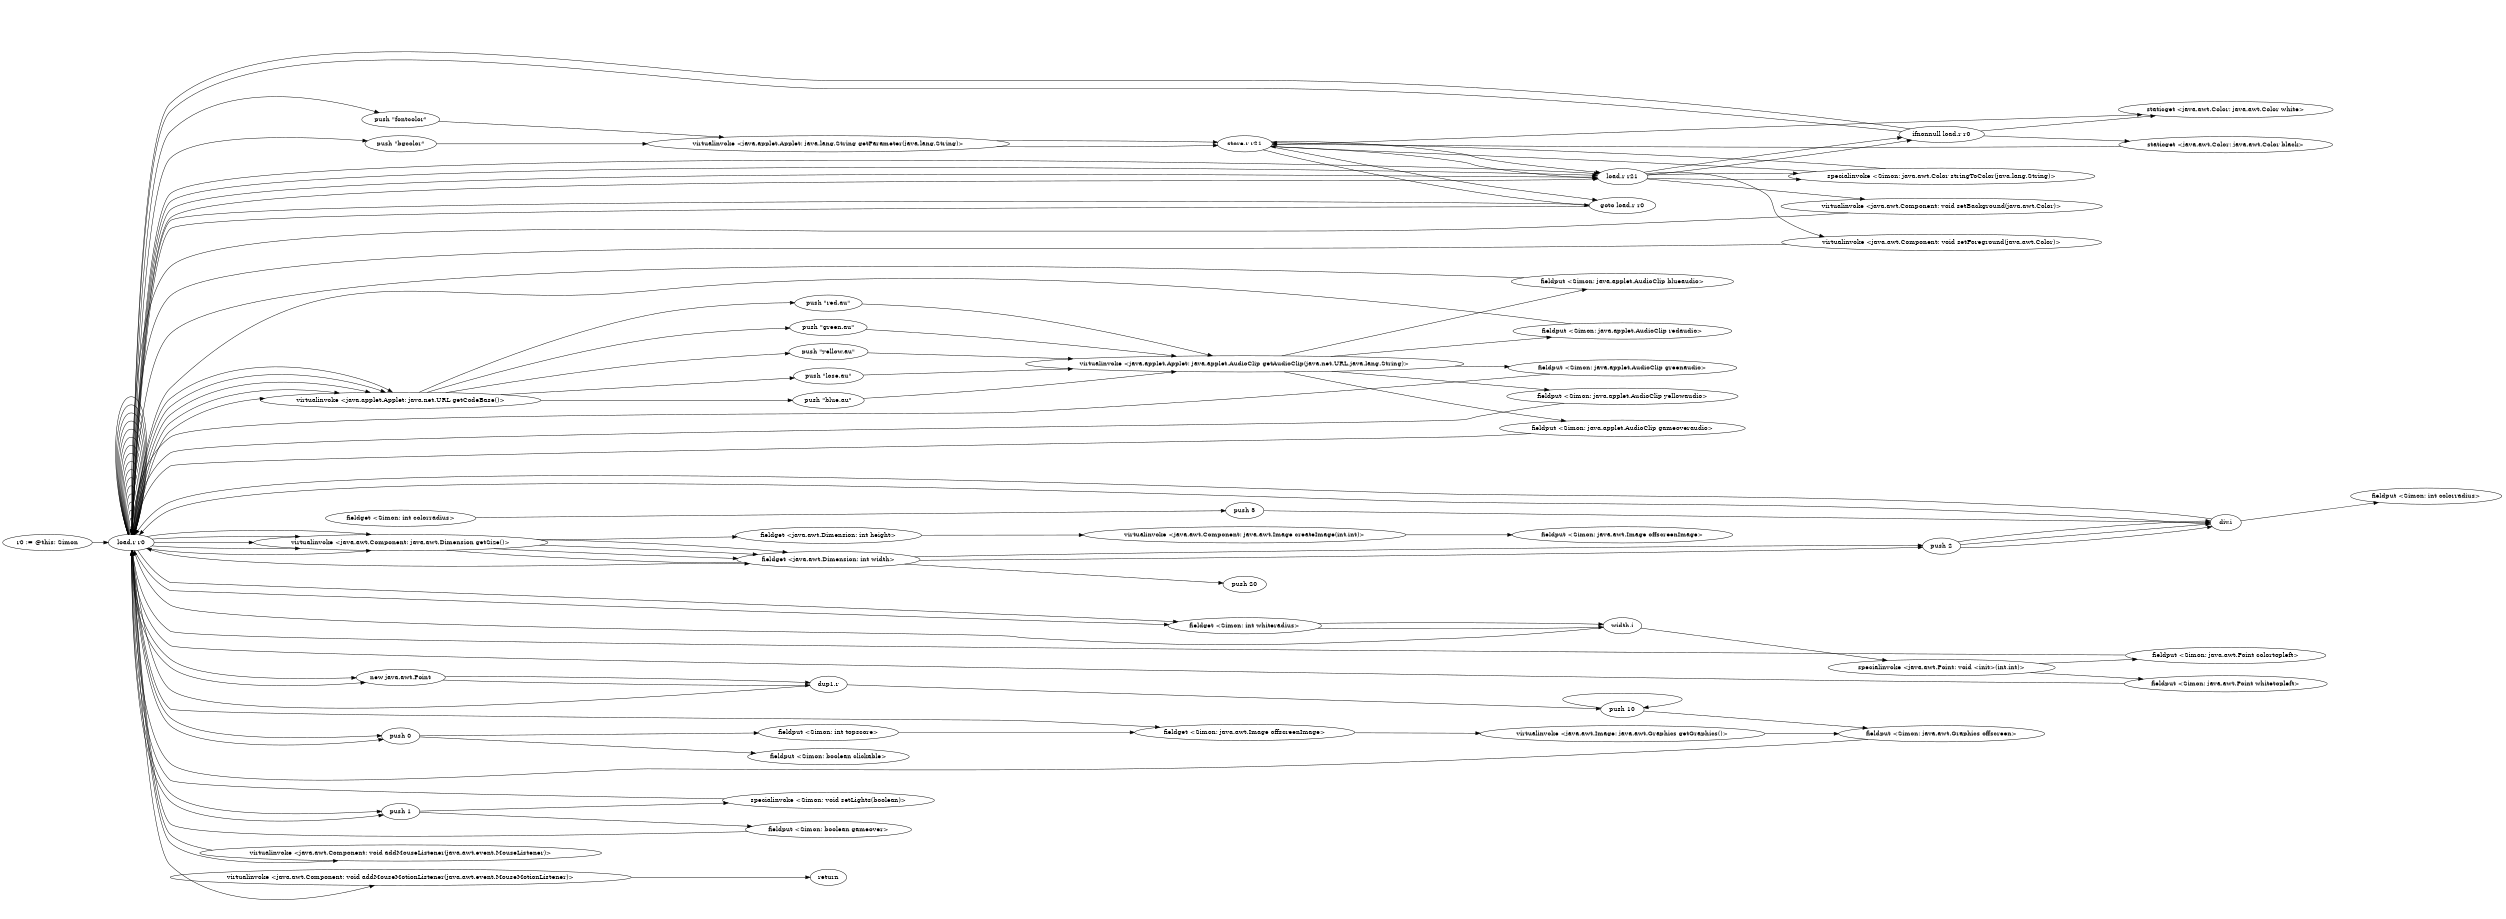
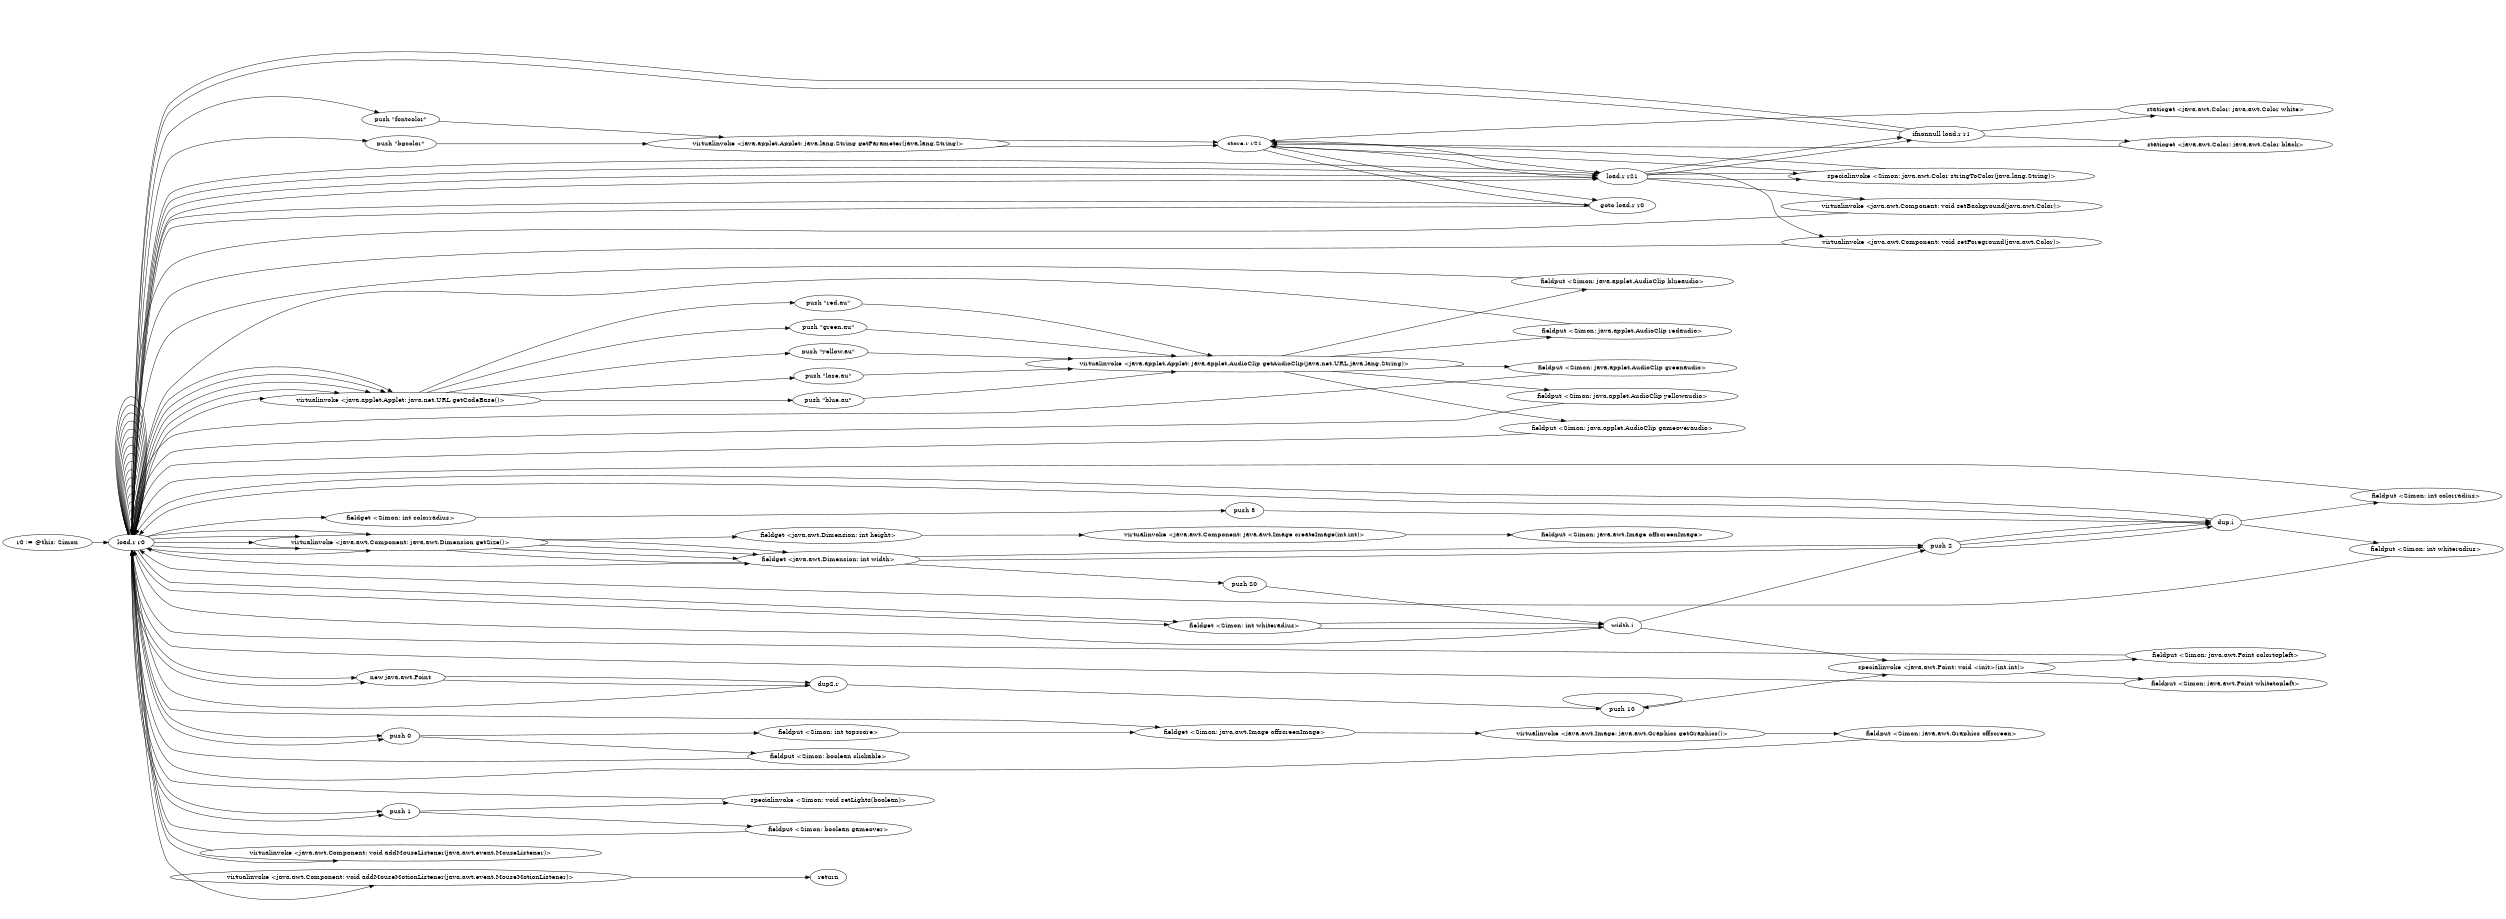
edge "store.r r21" -> "staticget <java.awt.Color: java.awt.Color white>": reversed
node "ifnonnull load.r r0": label "ifnonnull load.r r0" -> "ifnonnull load.r r1"
edge "fieldput <Simon: int colorradius>" -> "load.r r0": added
edge "load.r r0" -> "fieldget <Simon: int colorradius>": added
node "div.i": label "div.i" -> "dup.i"
node "fieldput <Simon: int whiteradius>": added
edge "width.i" -> "push 2": added
edge "push 20" -> "width.i": added
node "dup1.r": label "dup1.r" -> "dup2.r"
edge "push 10" -> "fieldput <Simon: java.awt.Graphics offscreen>": now "push 10" -> "specialinvoke <java.awt.Point: void <init>(int,int)>"
edge "fieldput <Simon: boolean clickable>" -> "load.r r0": added
